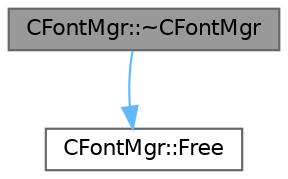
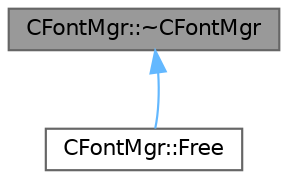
edge "CFontMgr::~CFontMgr" -> "CFontMgr::Free": reversed
